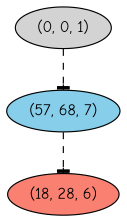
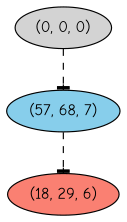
node "(0, 0, 1)": label "(0, 0, 1)" -> "(0, 0, 0)"
node "(18, 28, 6)": label "(18, 28, 6)" -> "(18, 29, 6)"
